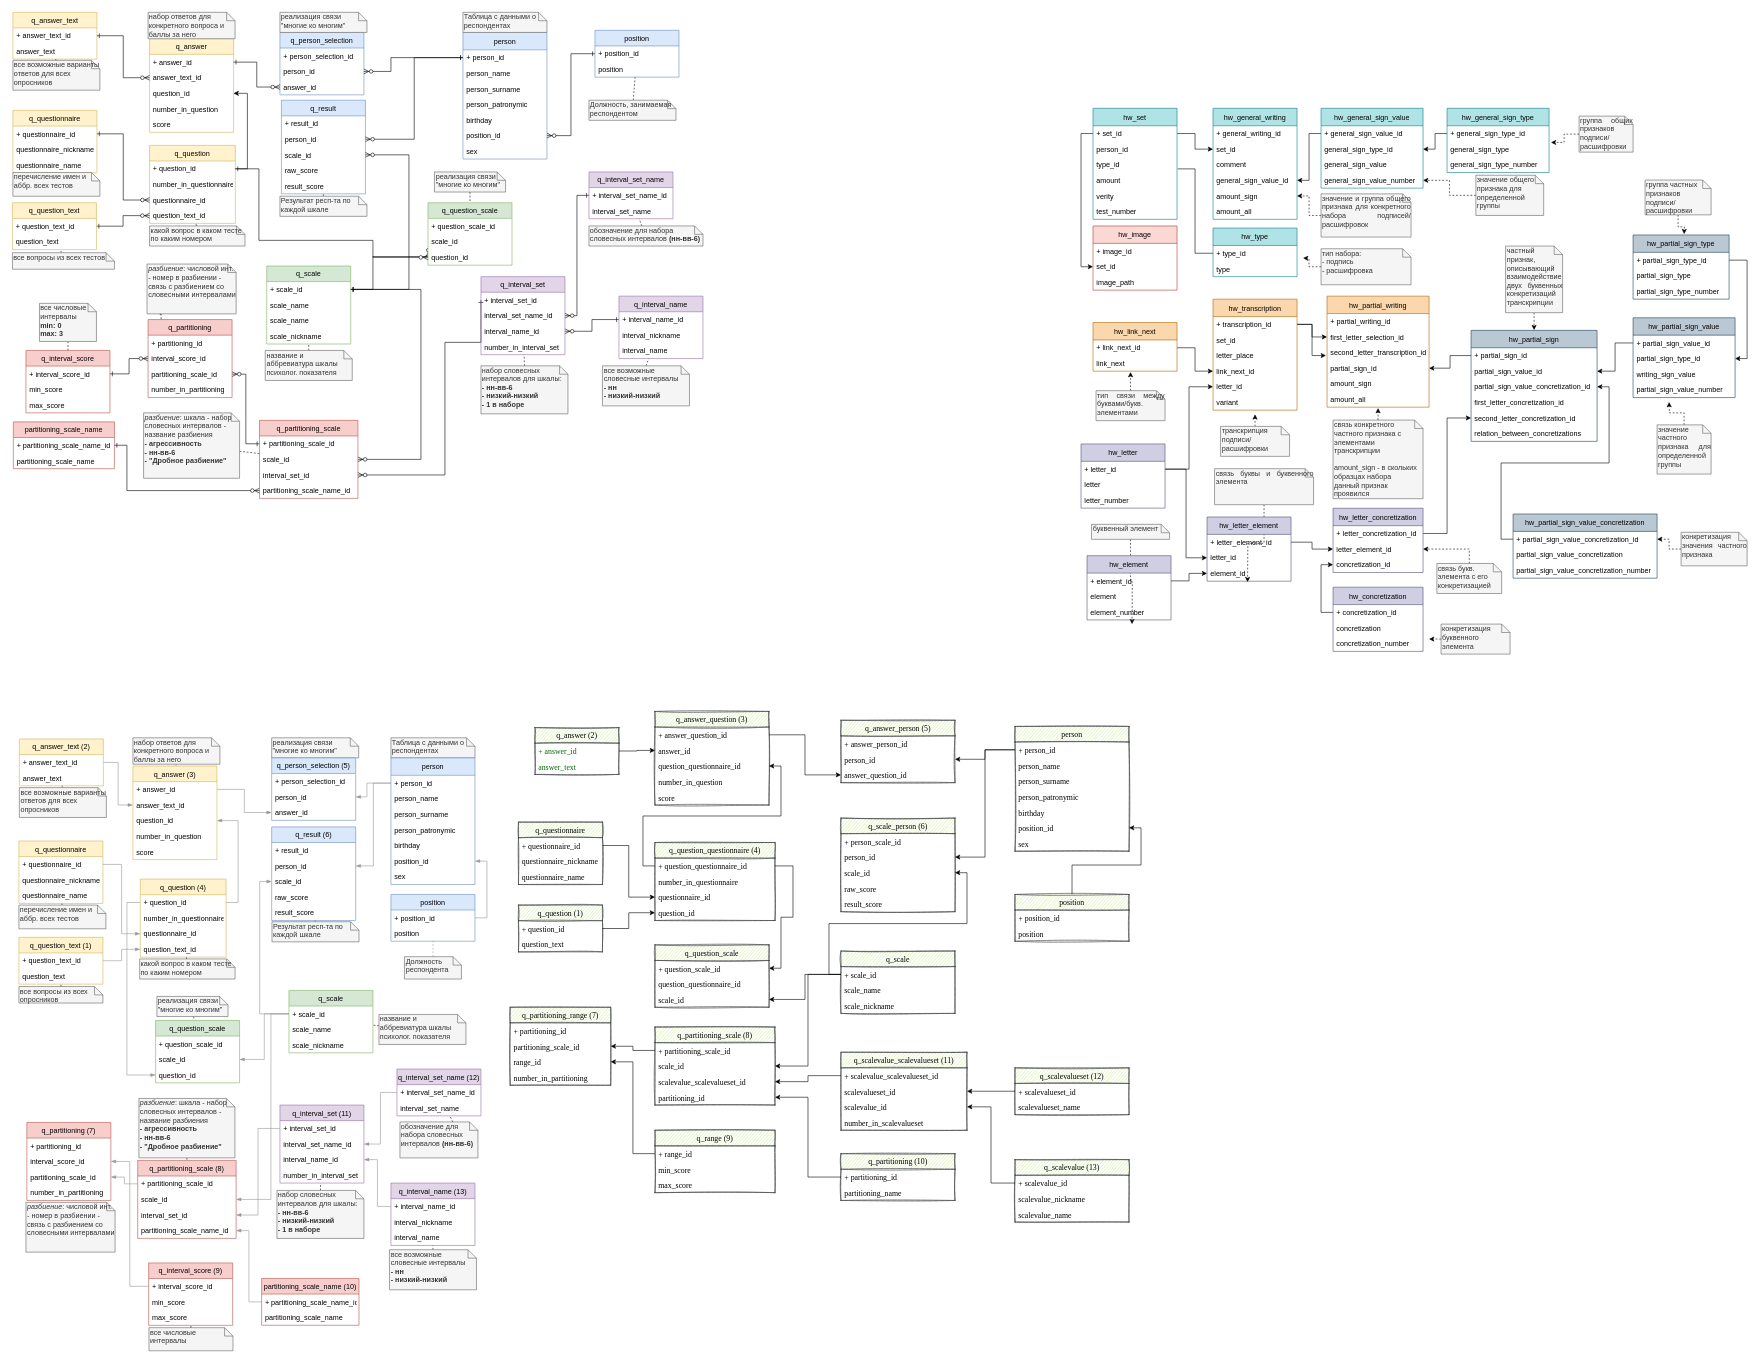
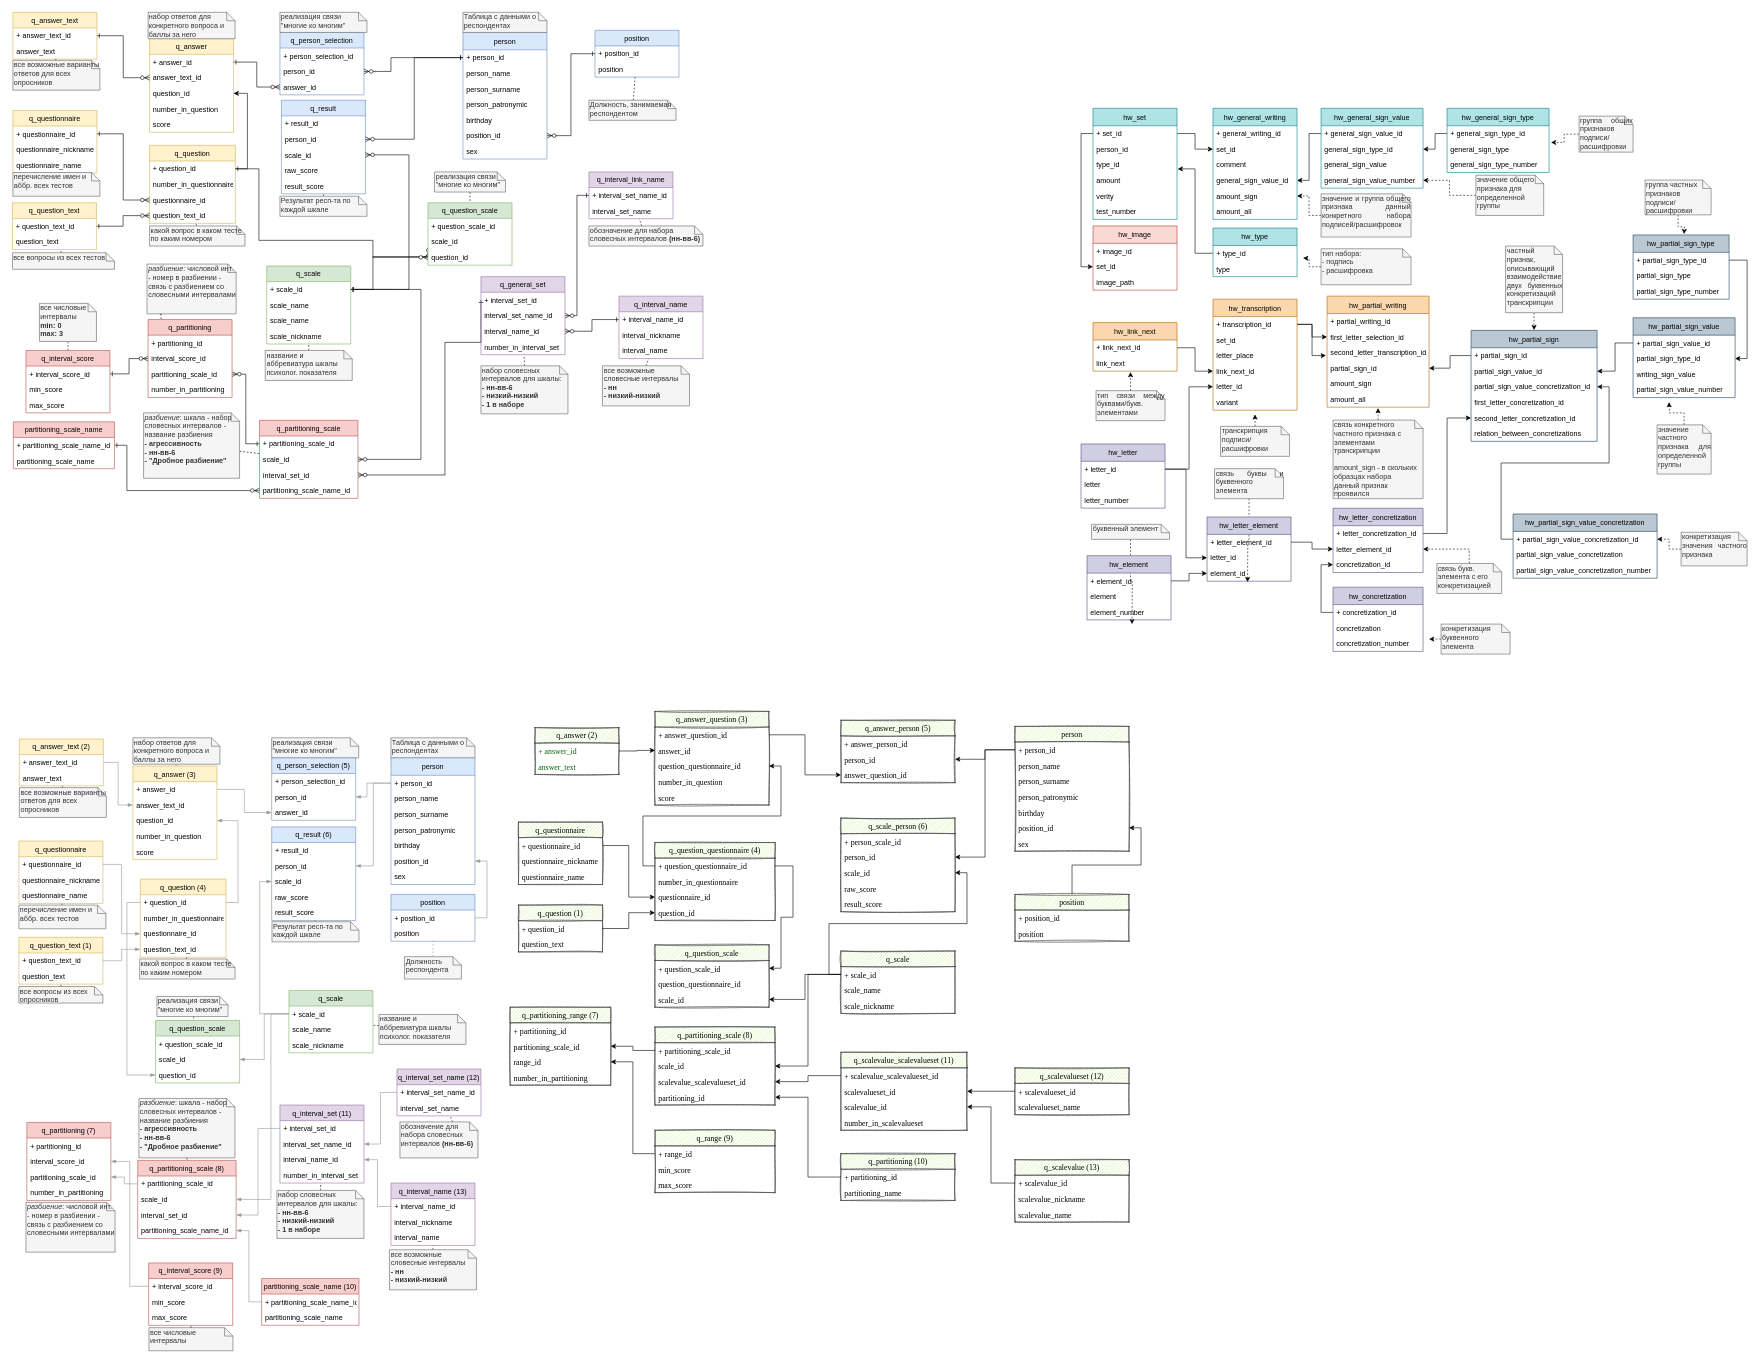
edge "type_id" -- "+ type_id": arrowhead none -> classic
node "q_interval_set_name": label "q_interval_set_name" -> "q_interval_link_name"
node "значение и группа общего признака для конкретного набора подписей/расшифровок": label "значение и группа общего признака для конкретного набора подписей/расшифровок" -> "значение и группа общего признака данный конкретного набора подписей/расшифровок"
node "q_interval_set": label "q_interval_set" -> "q_general_set"
node "связь буквы и буквенного элемента": size 99x36 -> 69x30
